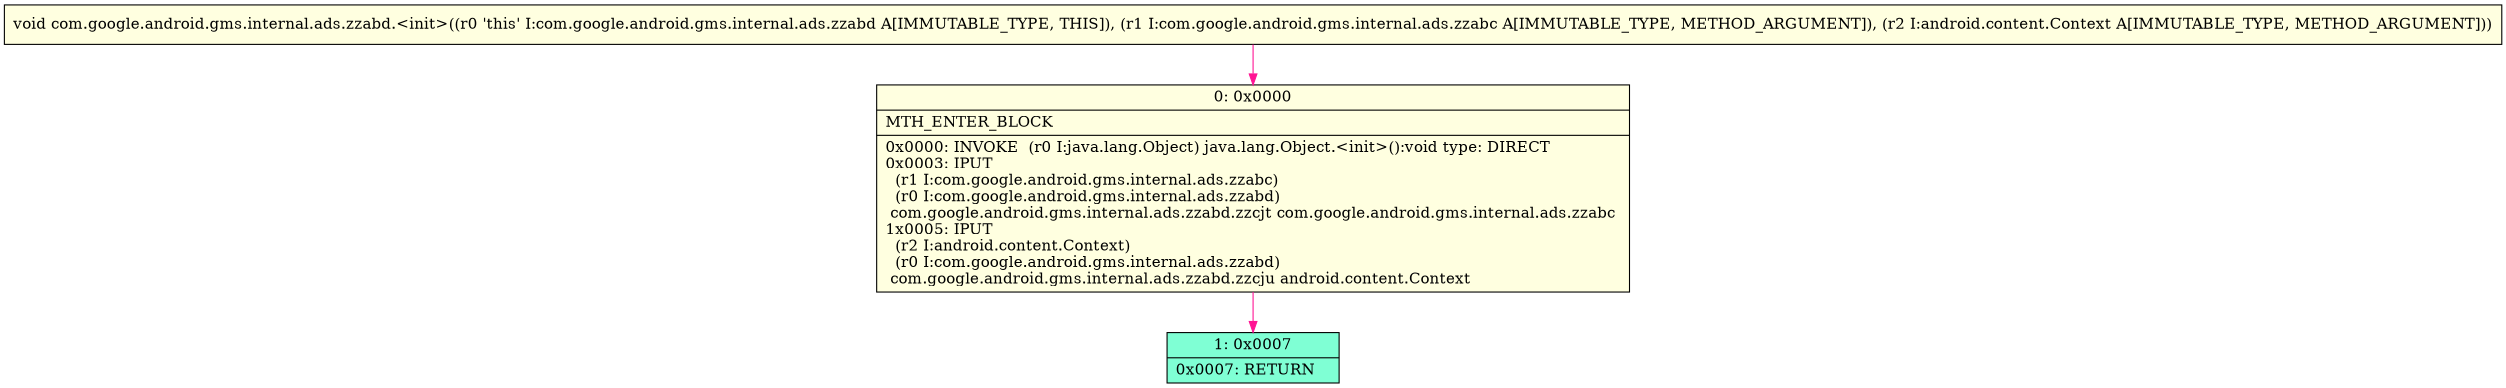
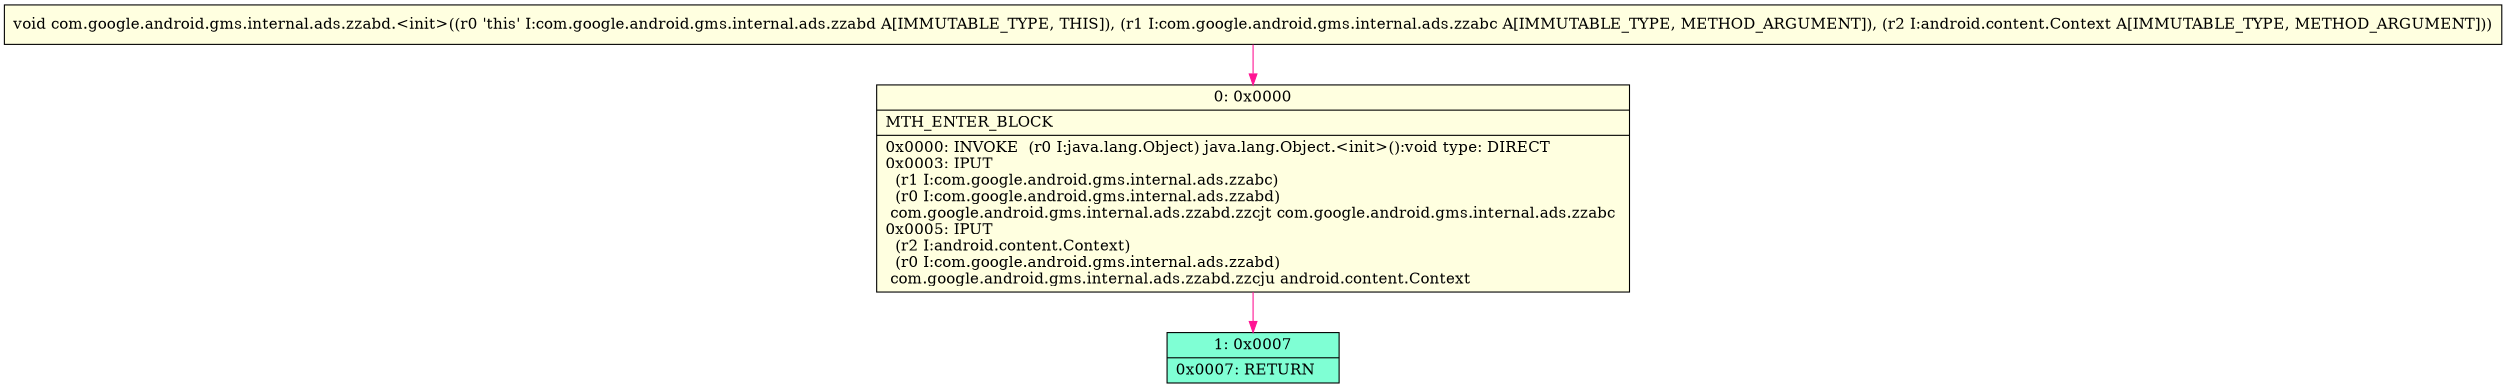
node "0: 0x0000": text "1x0005: IPUT" -> "0x0005: IPUT"
